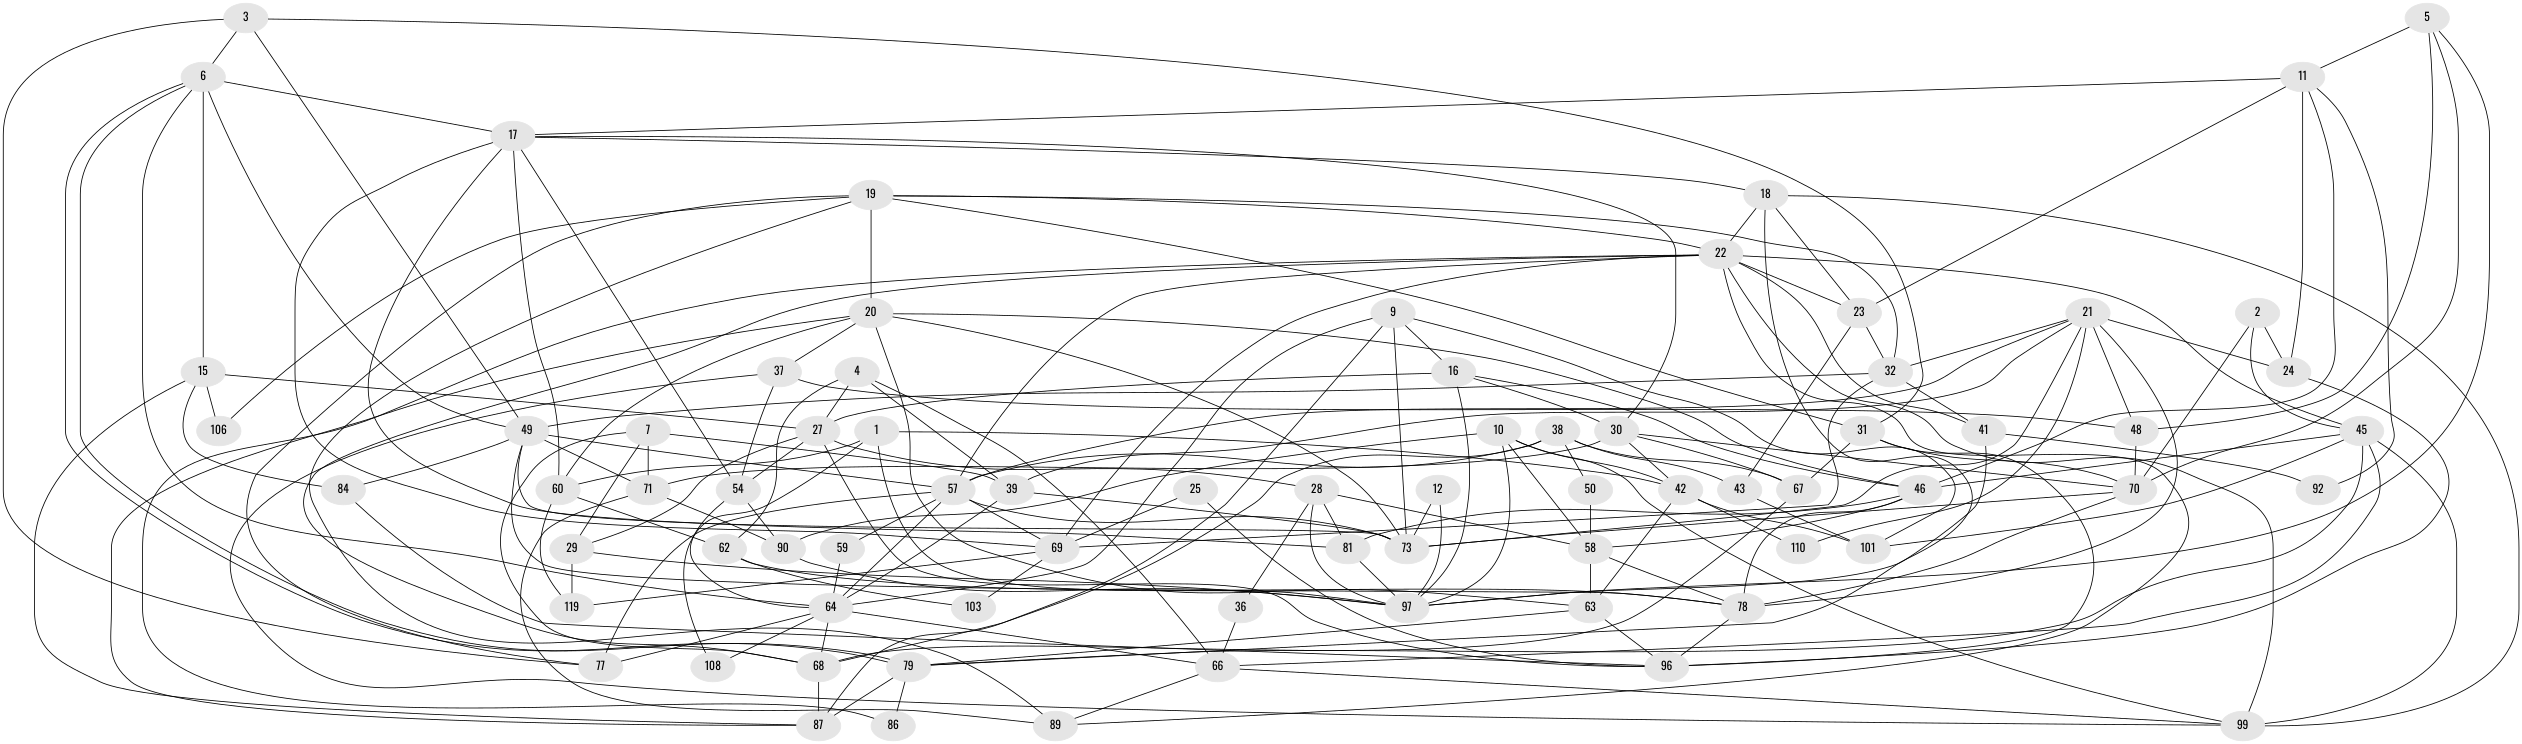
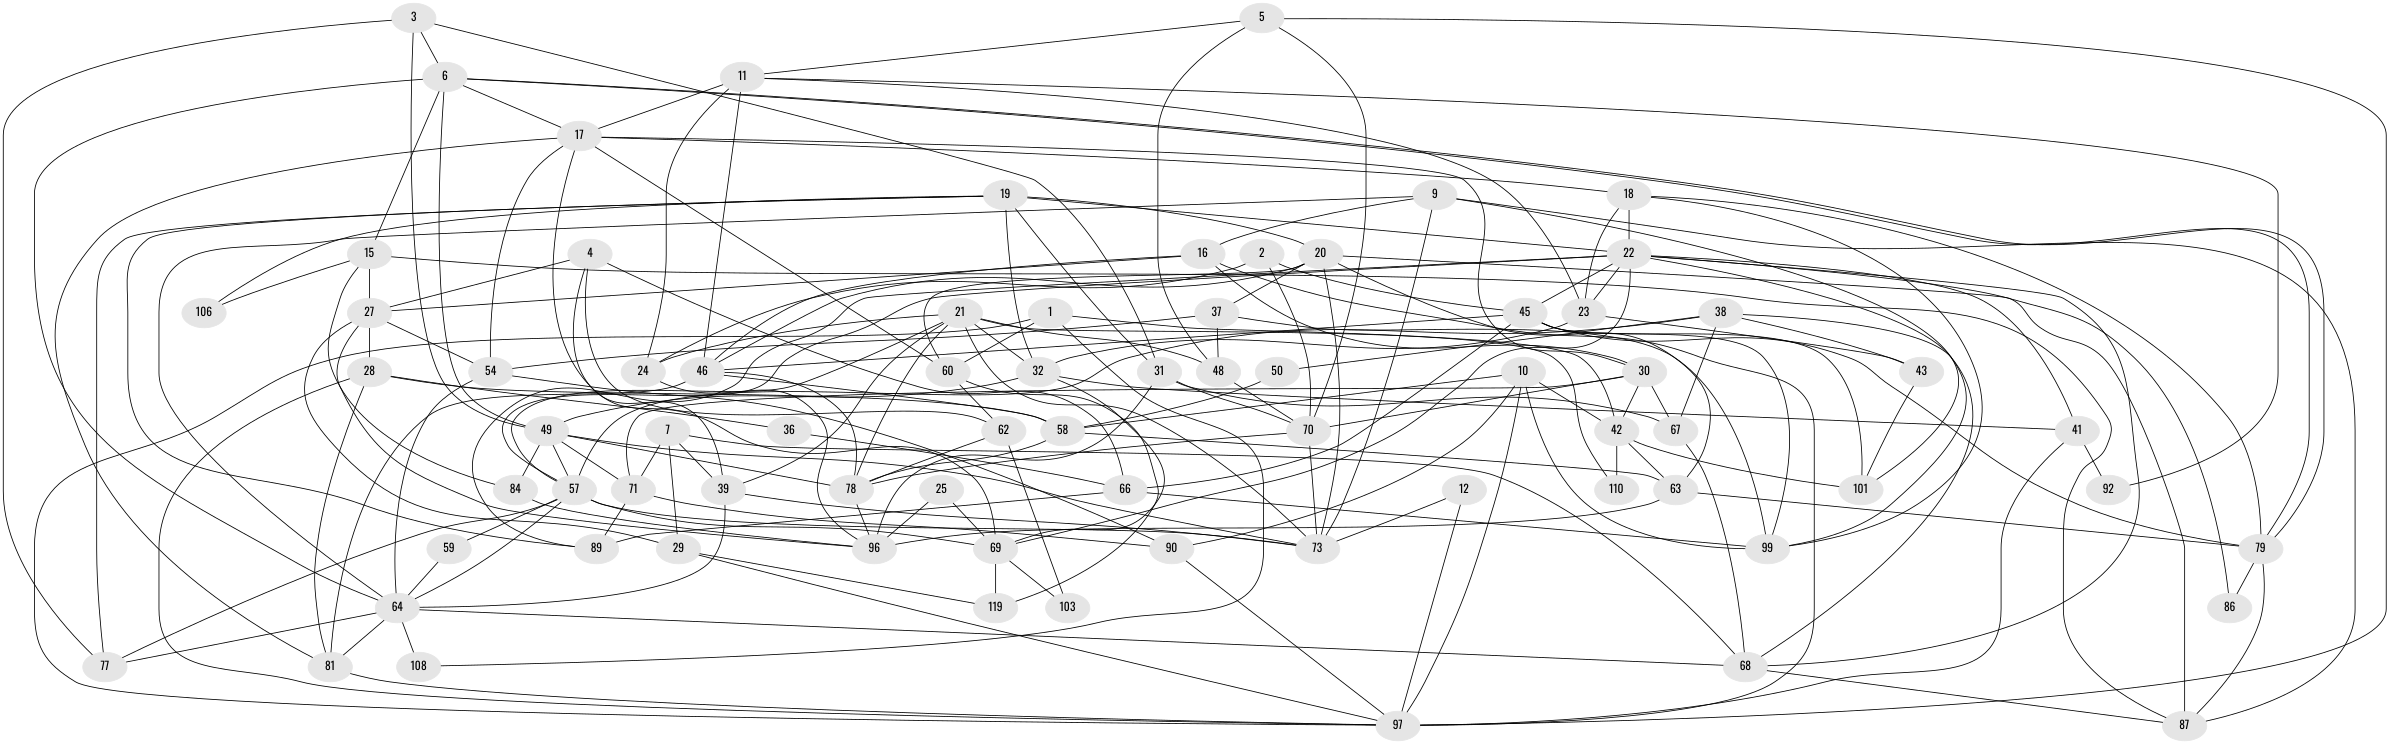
edge "64" -- "66": now "64" -- "81"
